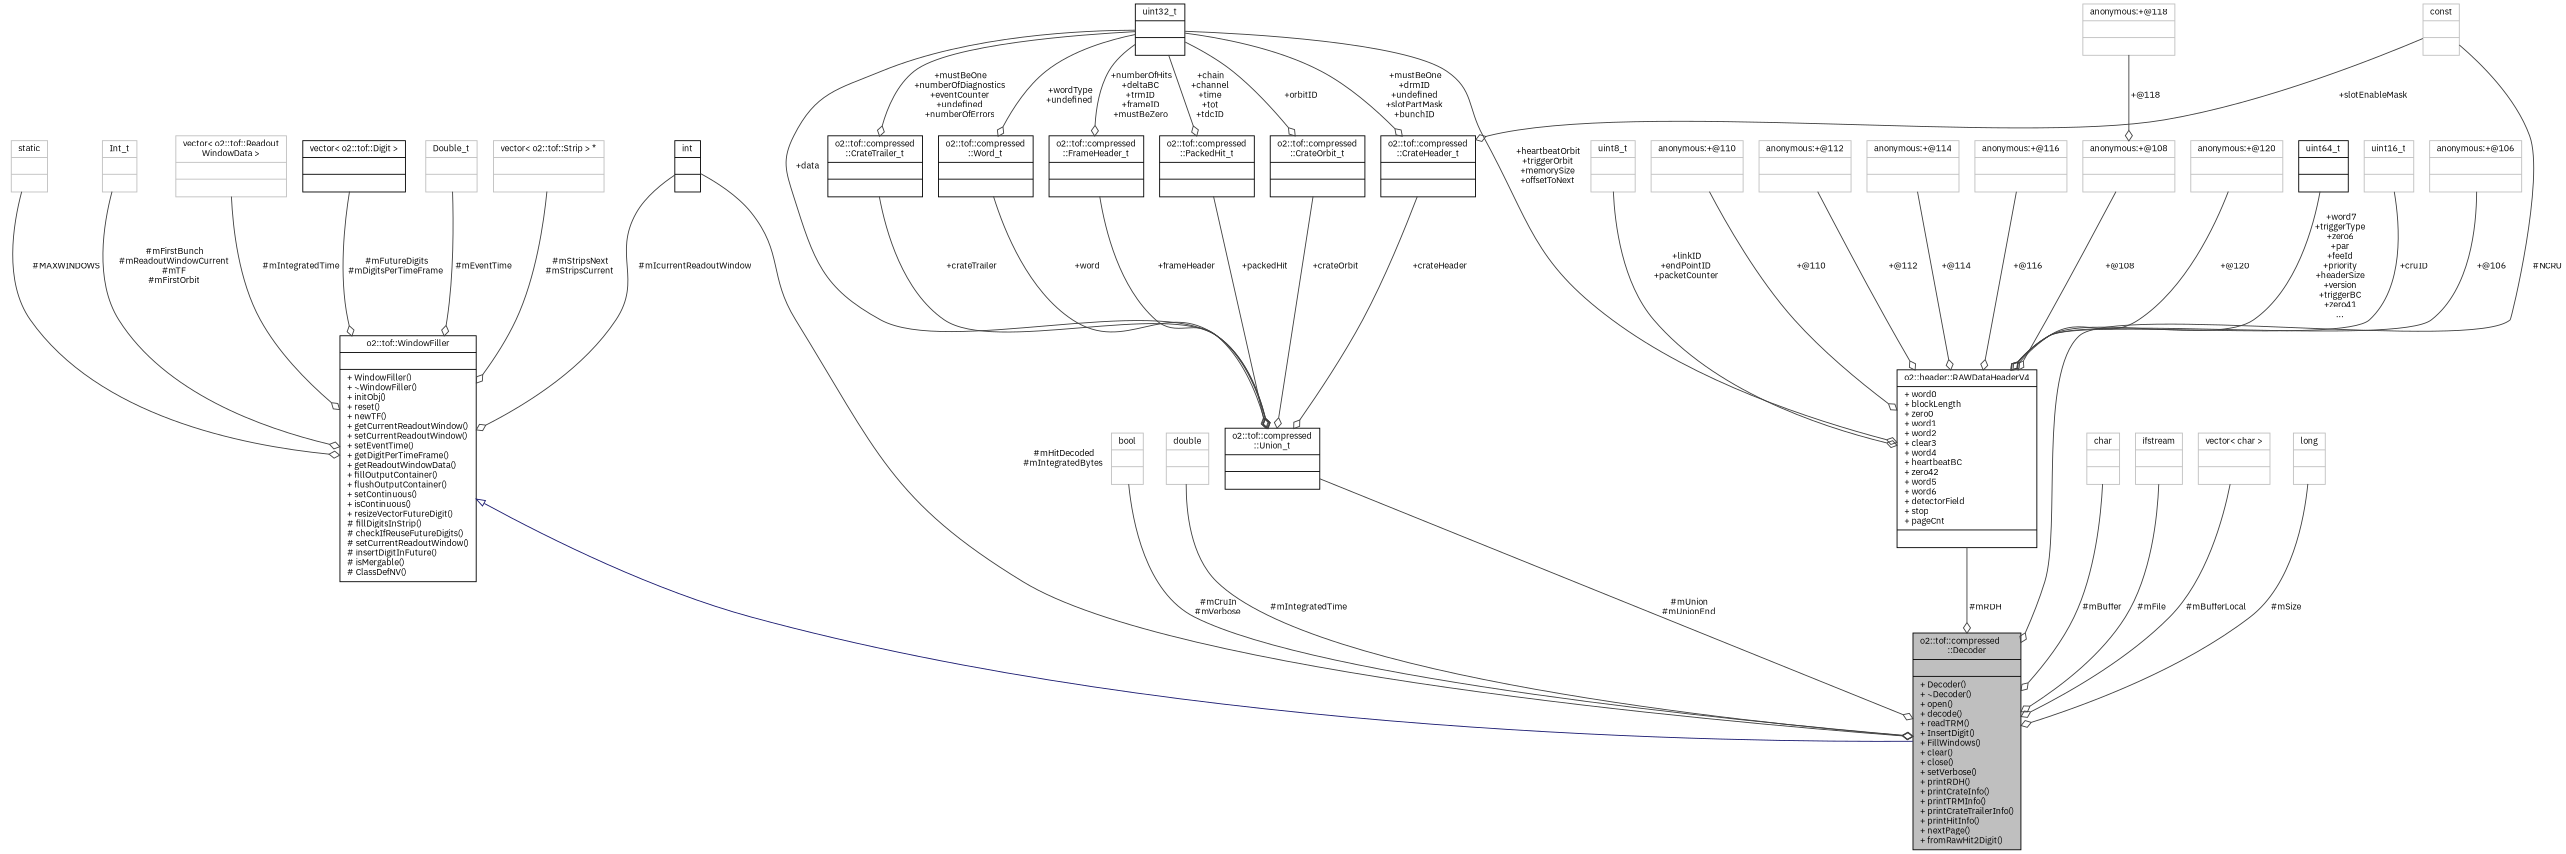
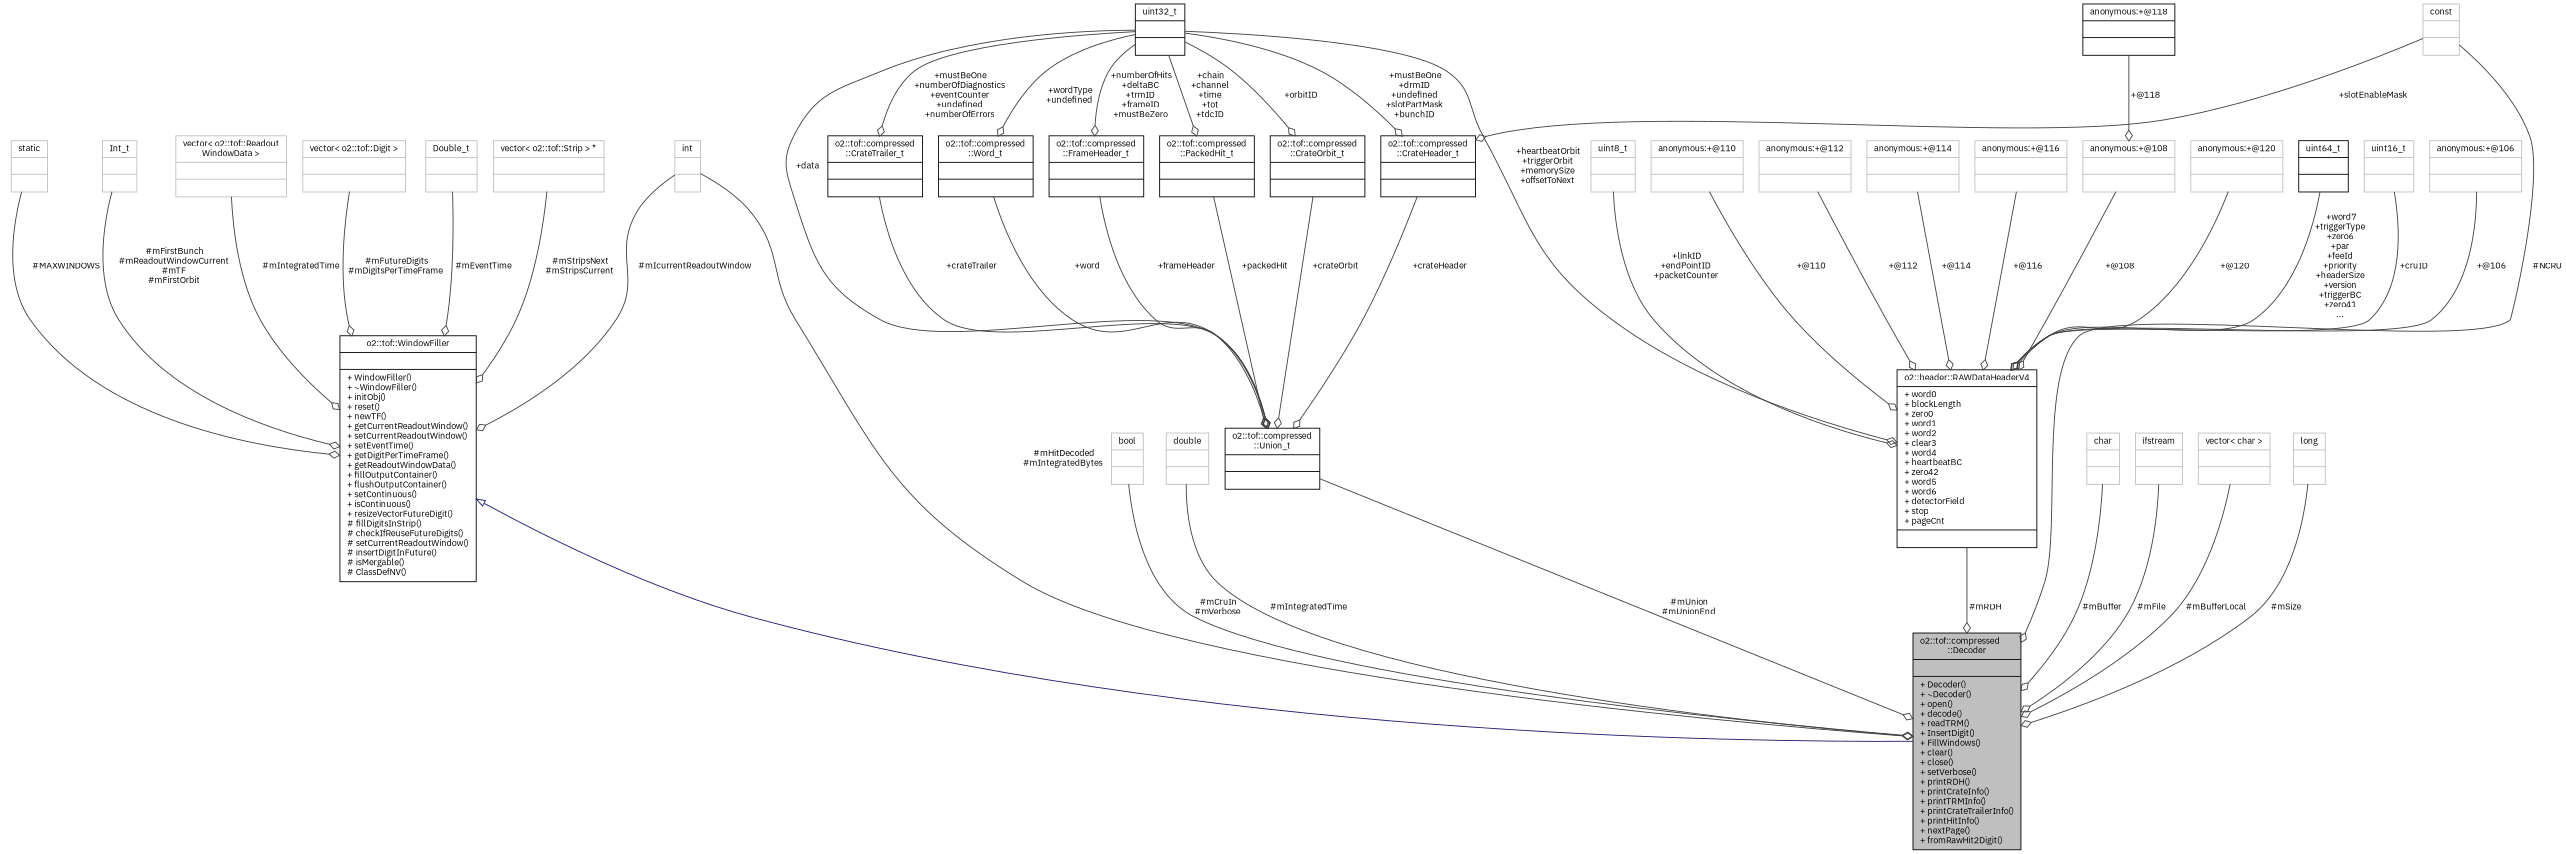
node "anonymous:+@118": color grey75 -> black
node "vector< o2::tof::Digit >": color black -> grey75
node "int": color black -> grey75
